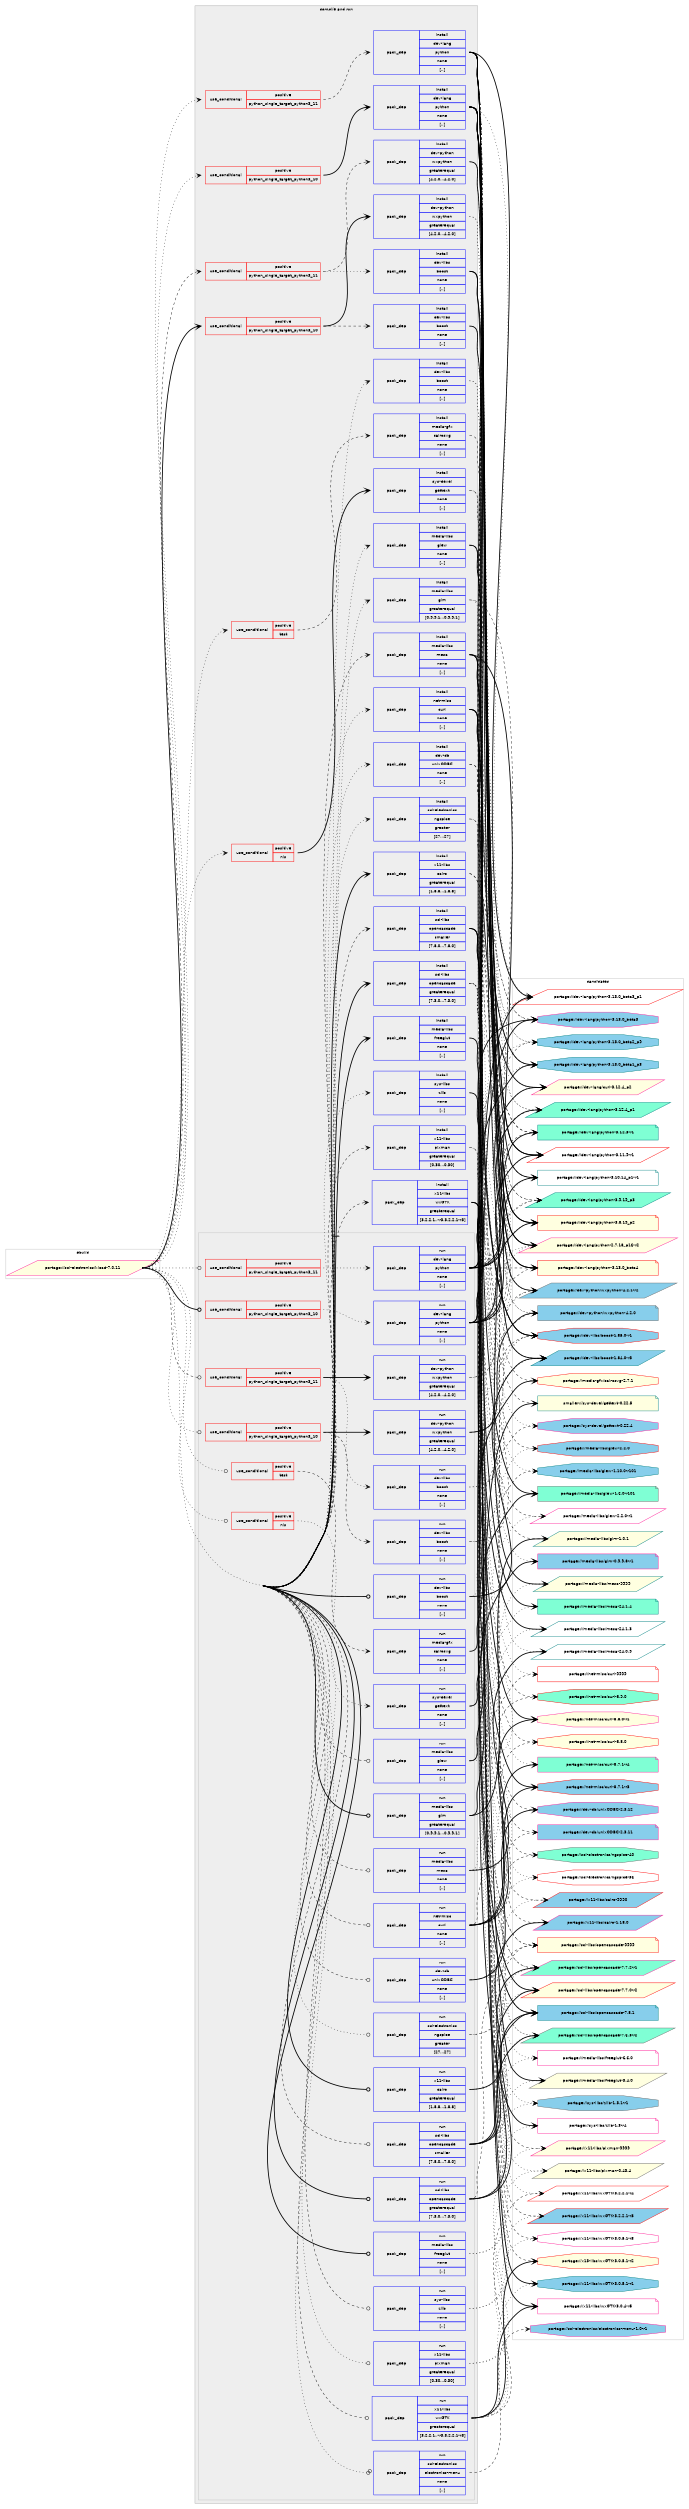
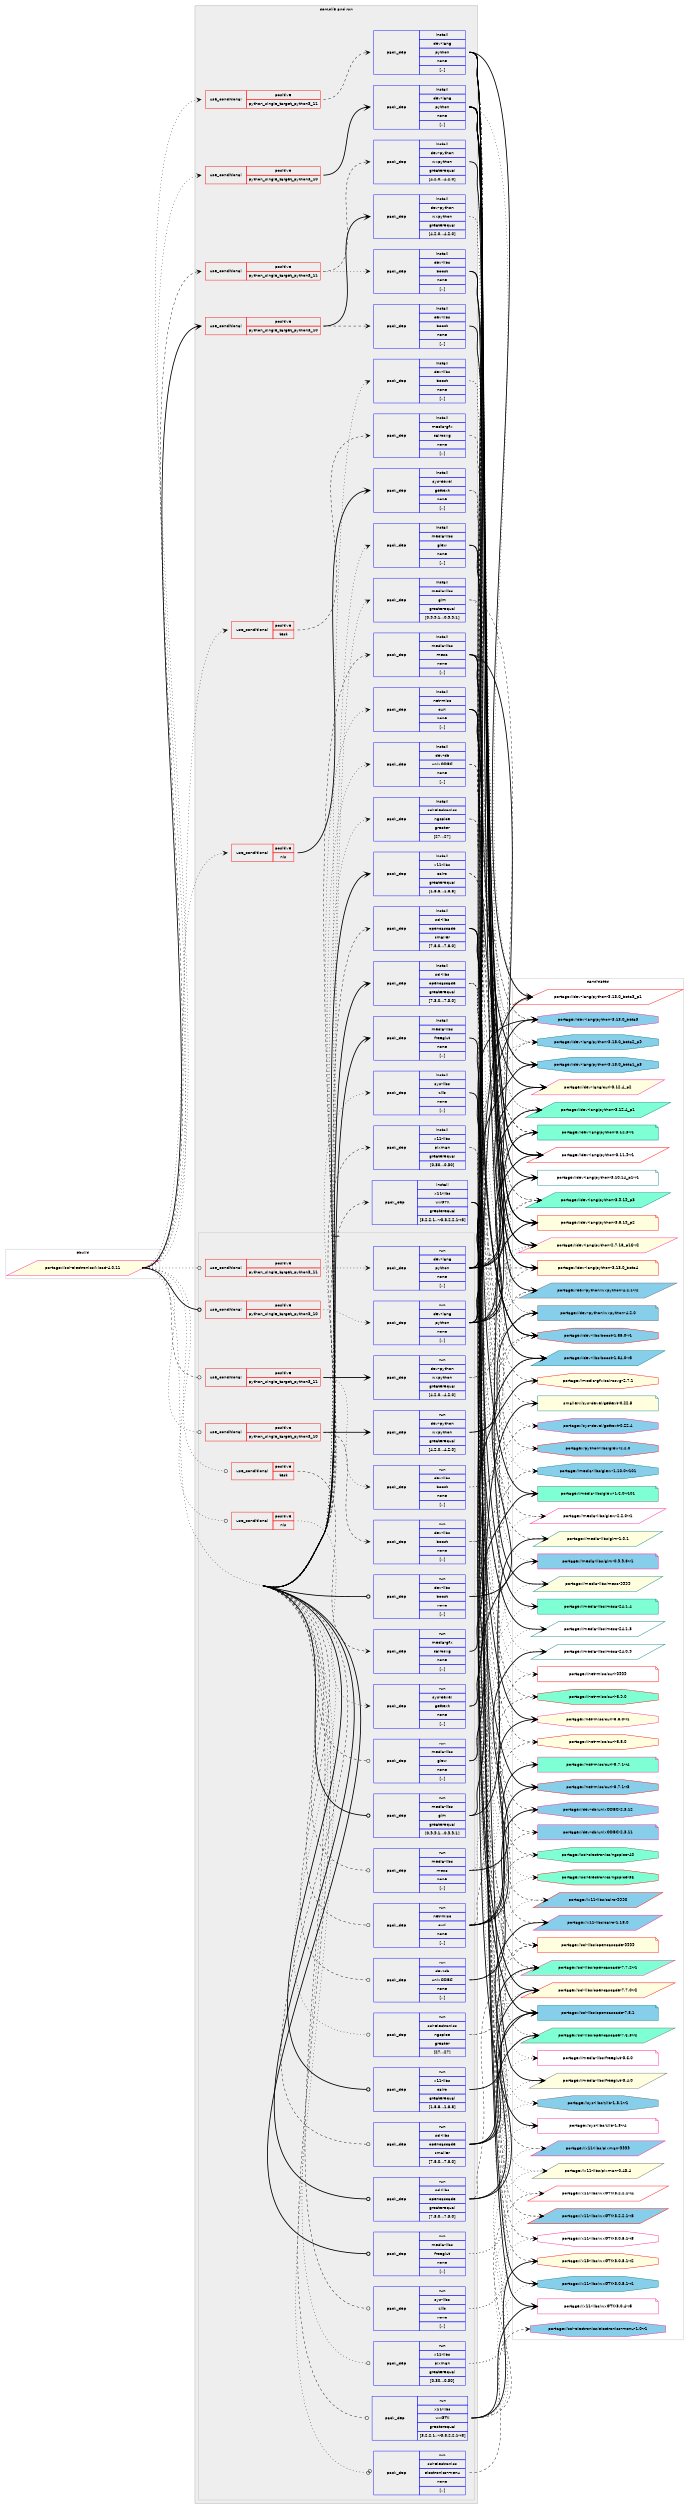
node "portage://sci-electronics/kicad-7.0.11": label "portage://sci-electronics/kicad-7.0.11" -> "portage://sci-electronics/kicad-4.0.11"
node "portage://media-libs/glew-2.2.0": label "portage://media-libs/glew-2.2.0" -> "portage://python-libs/glew-2.2.0"
node "portage://sci-electronics/ngspice-36": fillcolor white -> aquamarine
node "portage://media-libs/freeglut-6.6.0": label "portage://media-libs/freeglut-6.6.0" -> "portage://media-libs/freeglut-3.6.0"
node "portage://x11-libs/pixman-9999": fillcolor lightyellow -> skyblue
